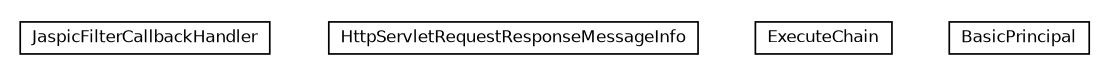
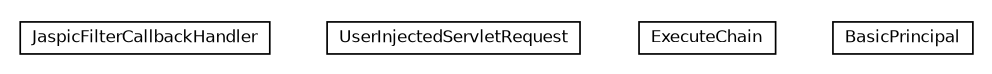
node "UserInjectedServletRequest": added
node "HttpServletRequestResponseMessageInfo": removed
